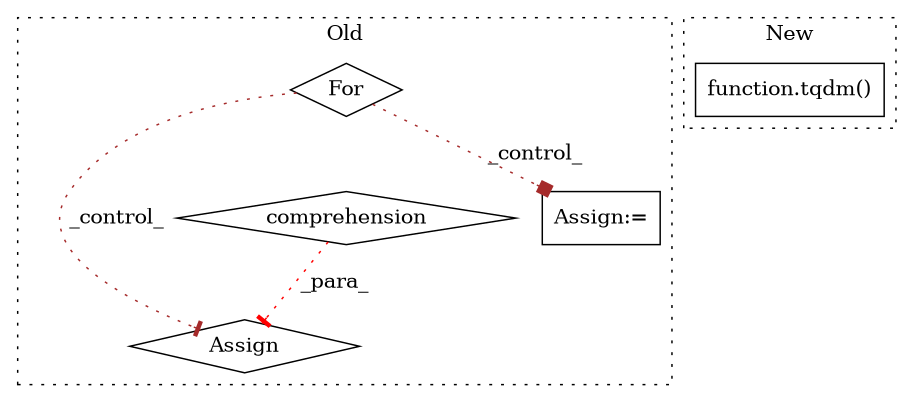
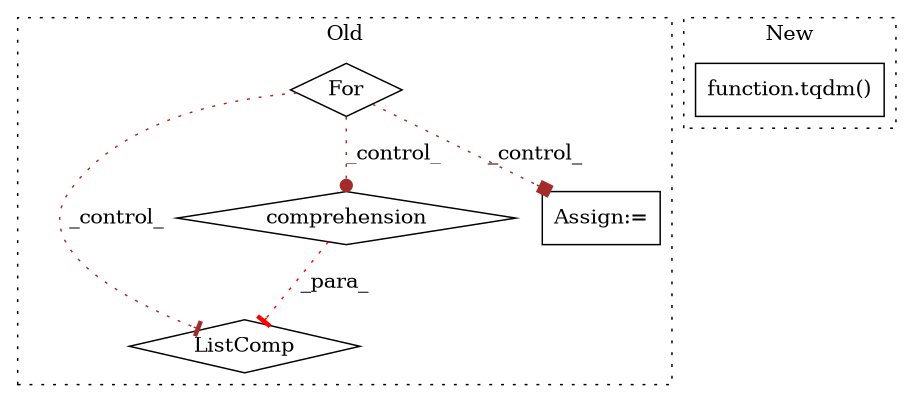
edge "For" -> "comprehension": added, label "_control_"
node "Assign": label "Assign" -> "ListComp"
